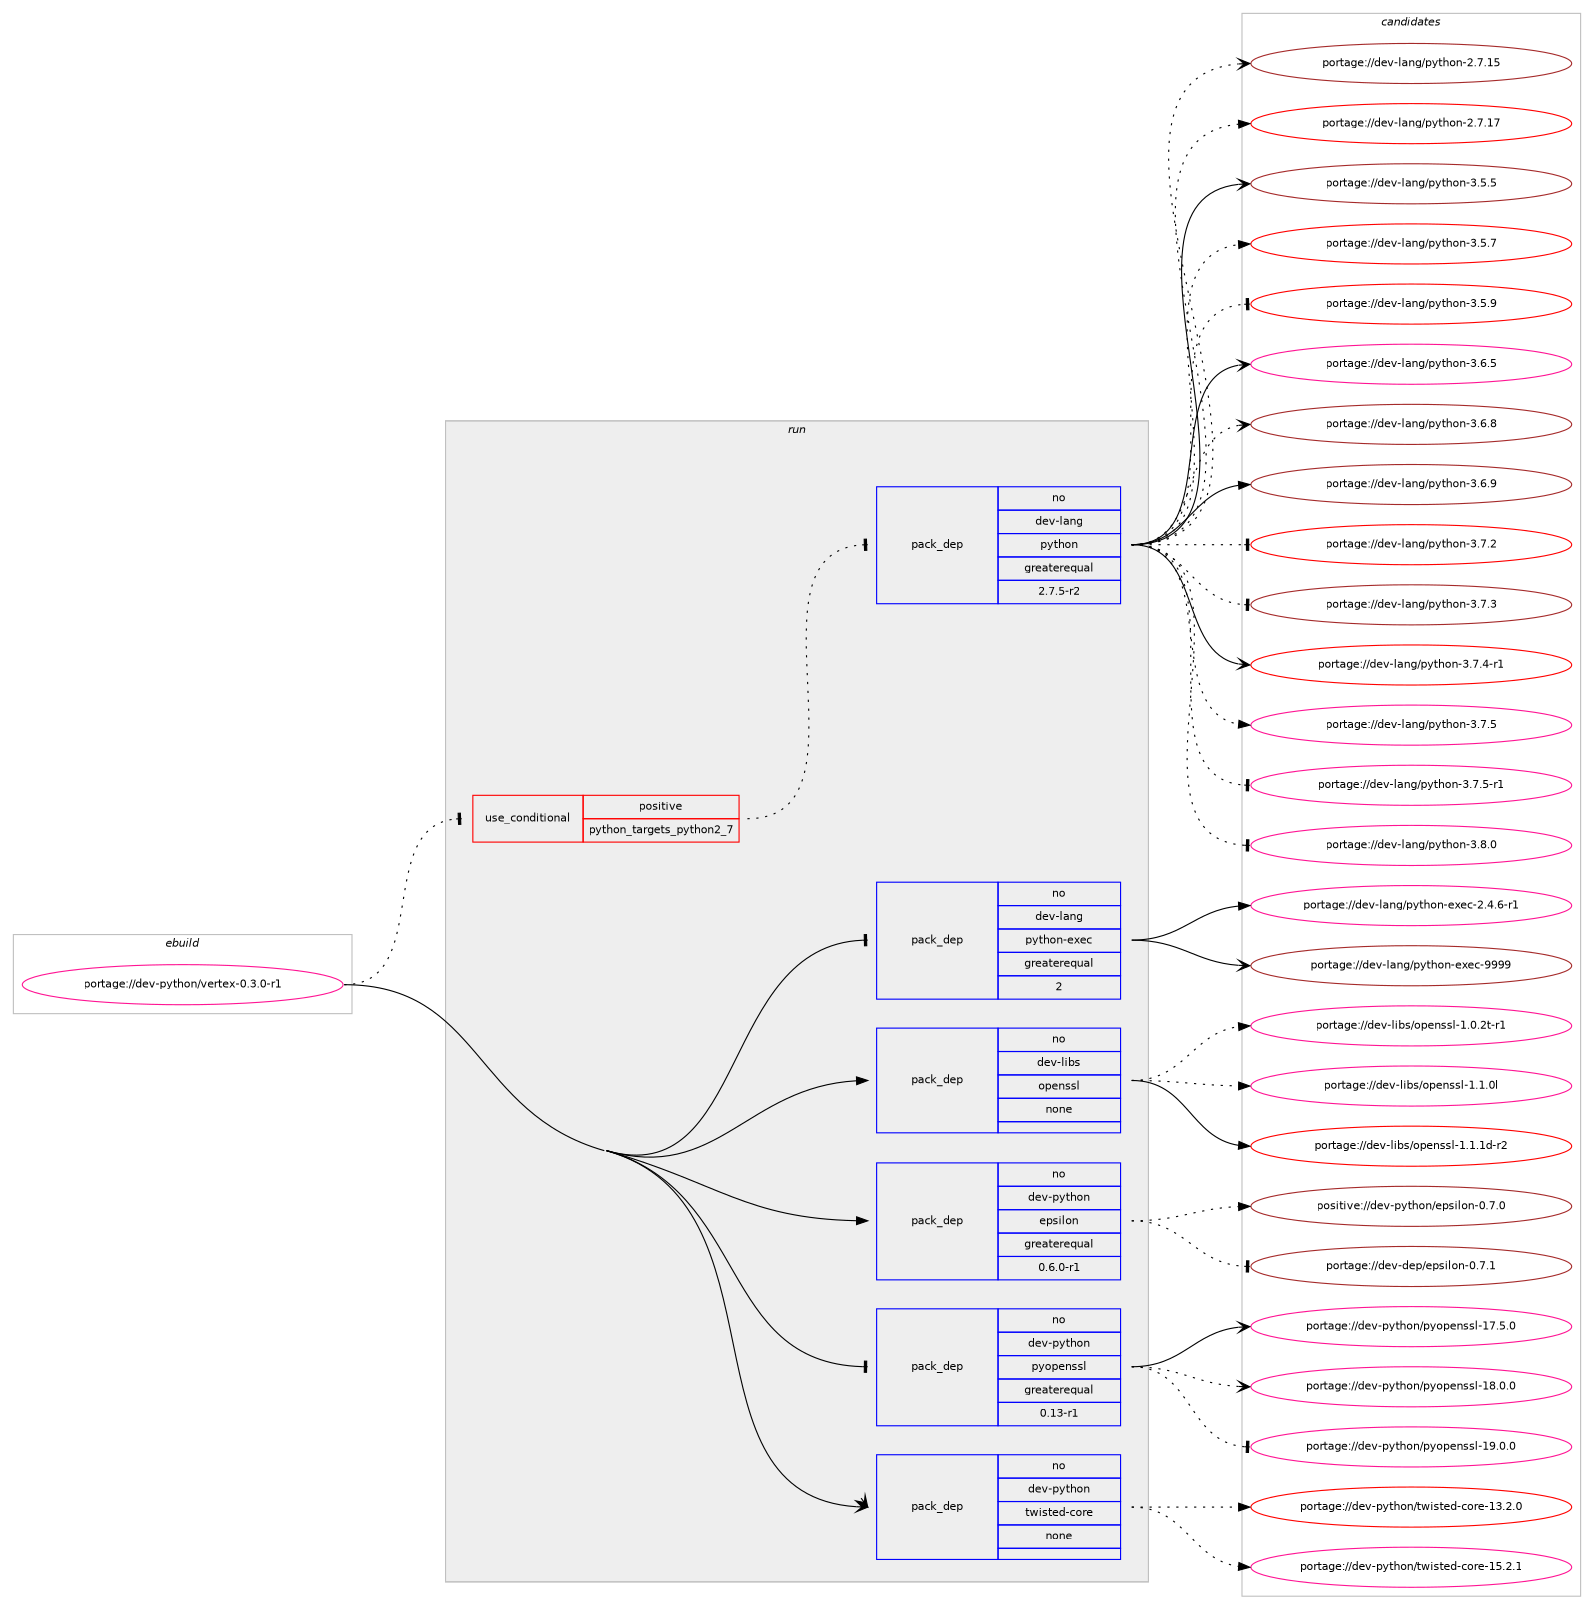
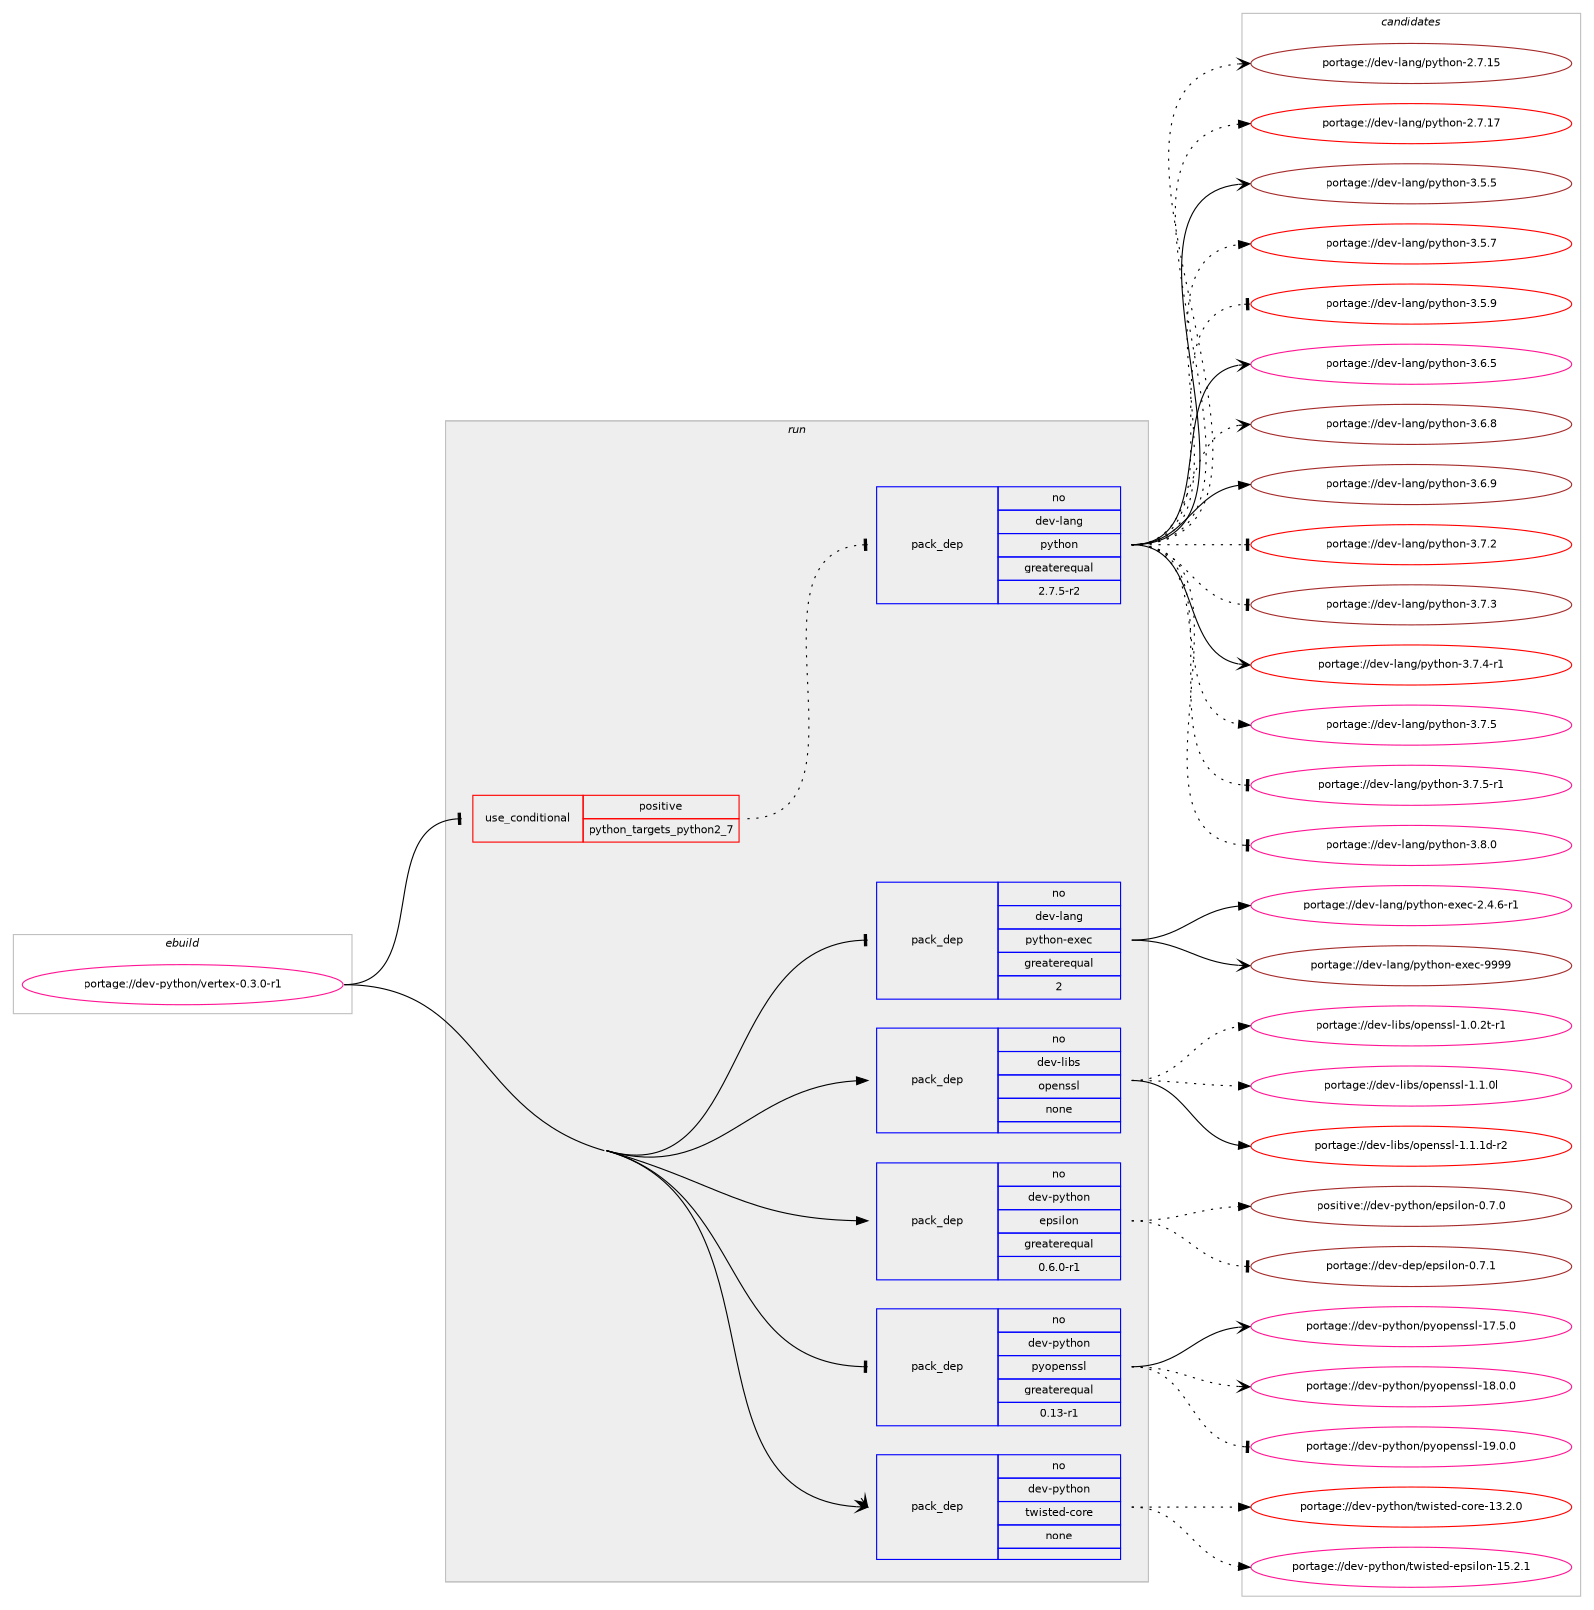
edge "portage://dev-python/vertex-0.3.0-r1" -> "use_conditional": style dotted -> solid
node "portage://dev-python/twisted-core-15.2.1": label "portage://dev-python/twisted-core-15.2.1" -> "portage://dev-python/twisted-epsilon-15.2.1"
